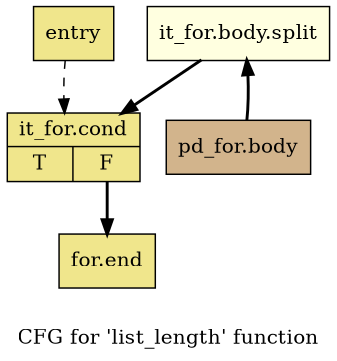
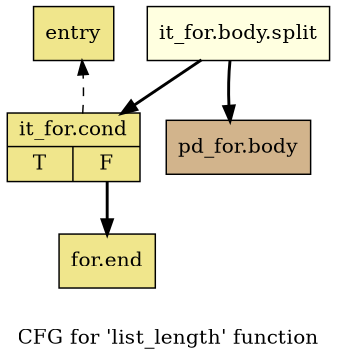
edge "entry" -> "it_for.cond": reversed
edge "pd_for.body" -> "it_for.body.split": reversed
